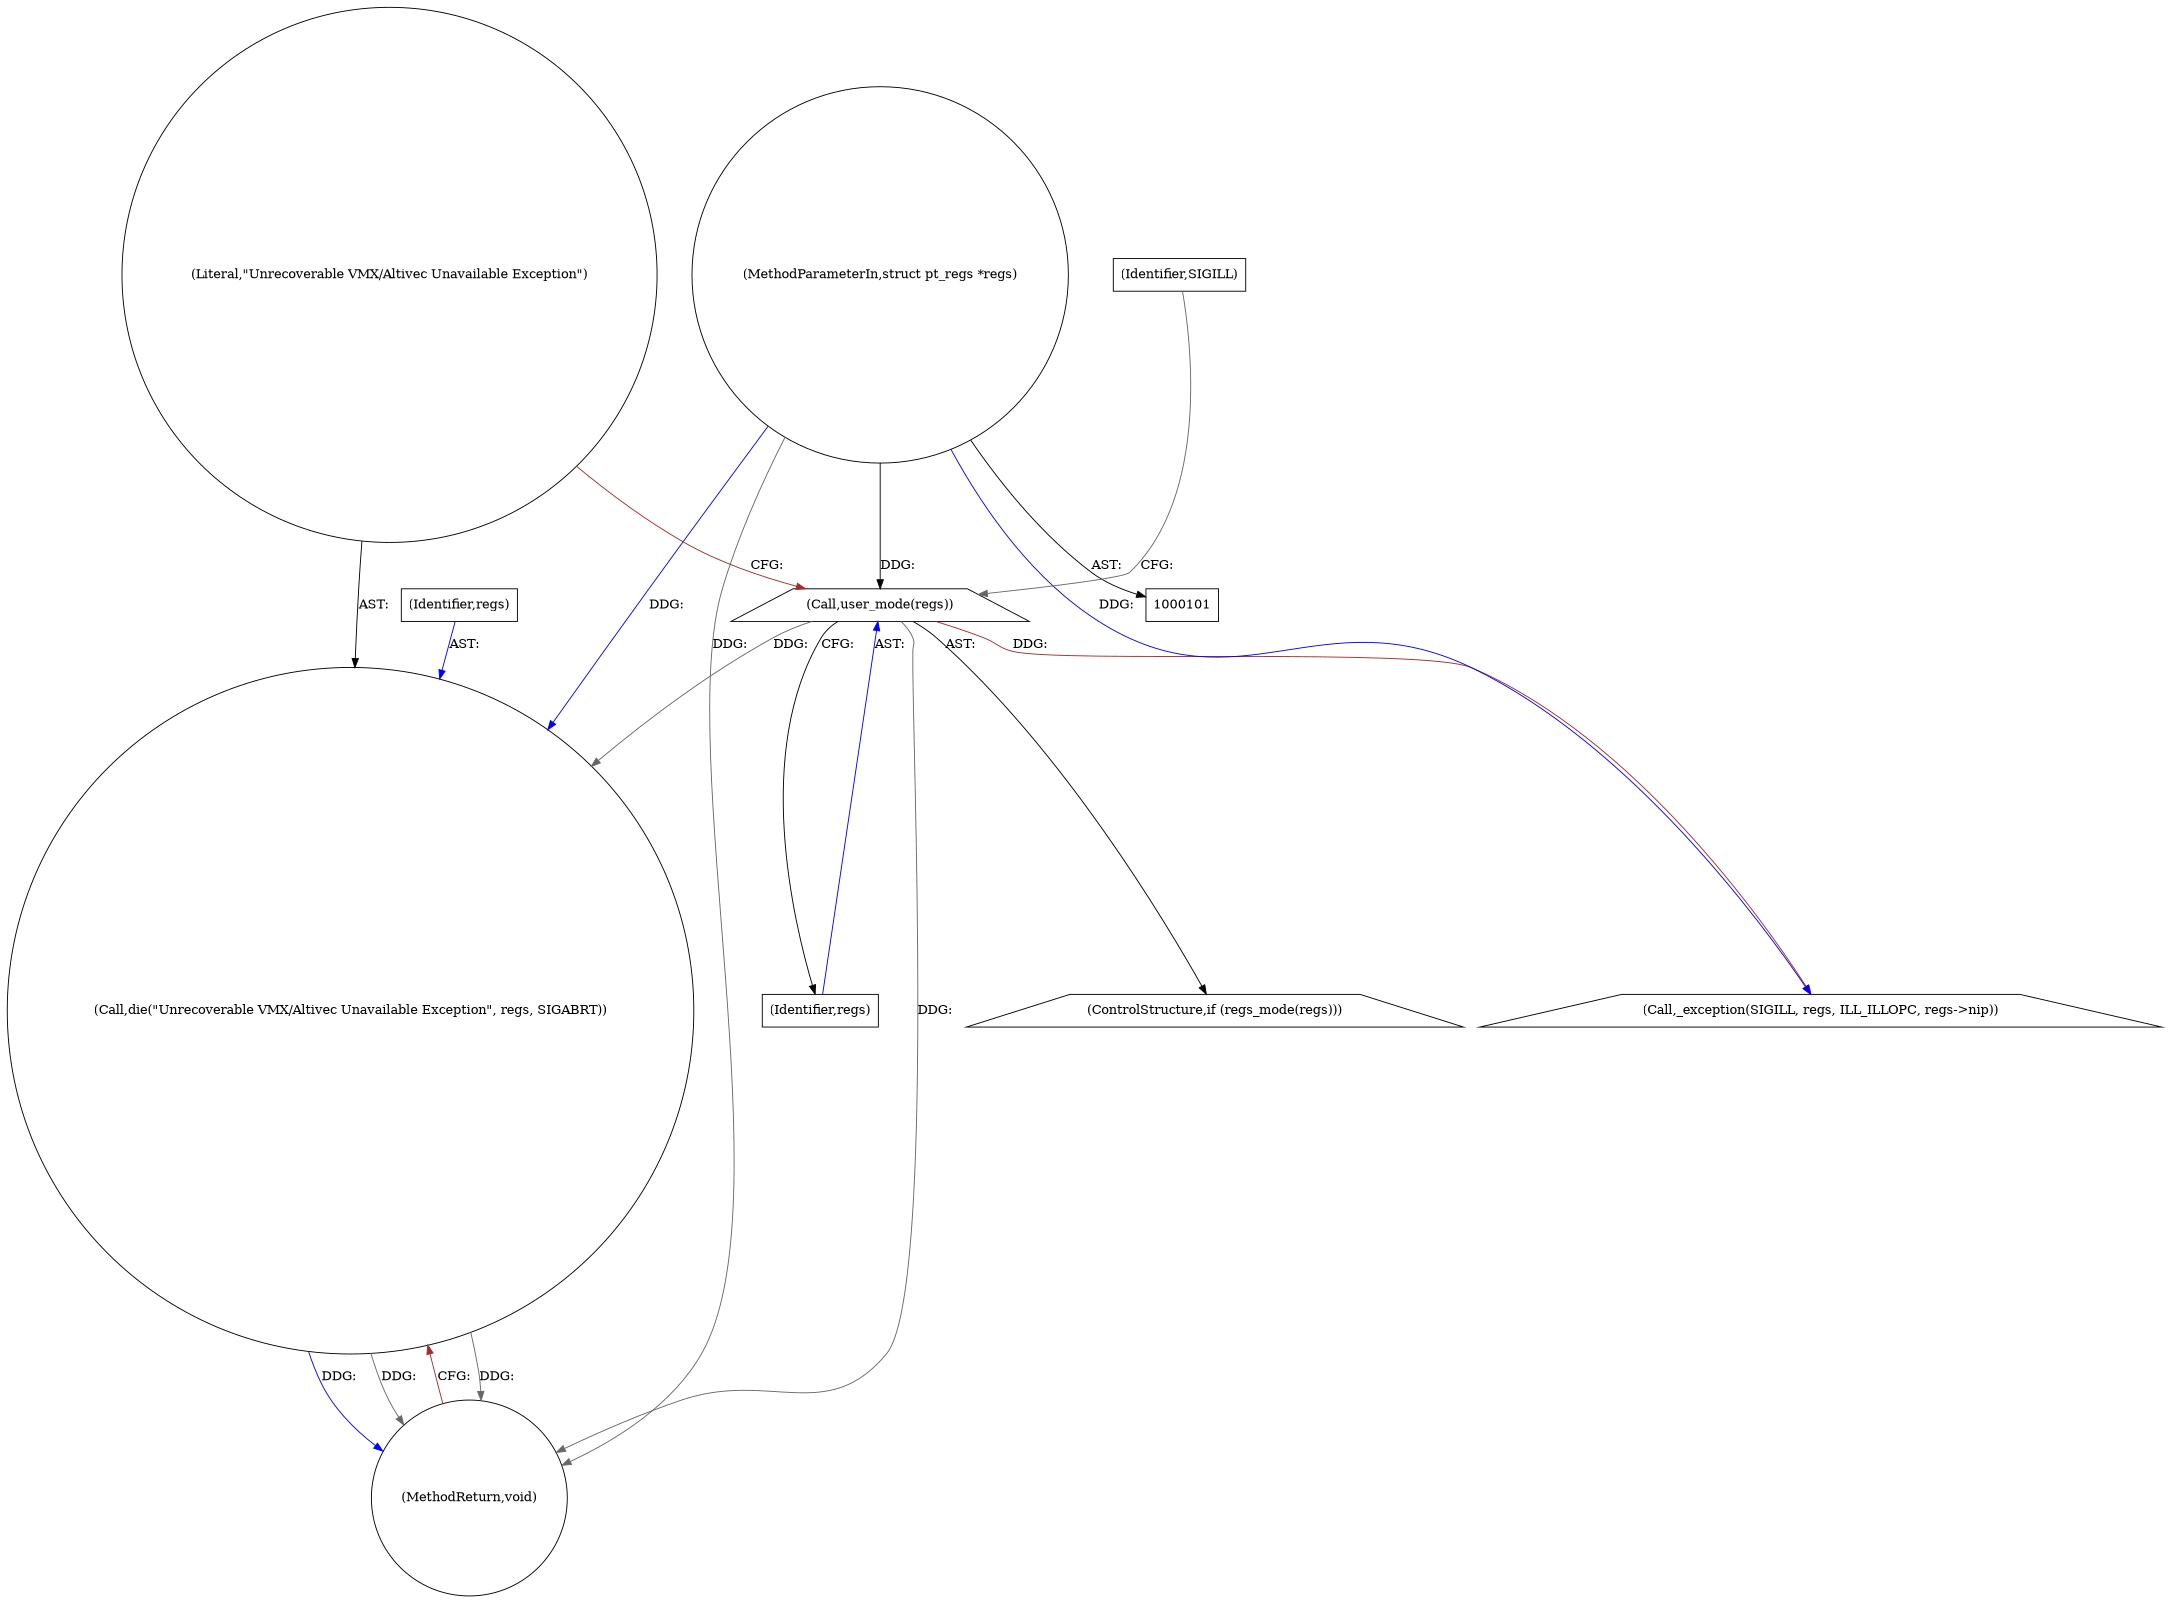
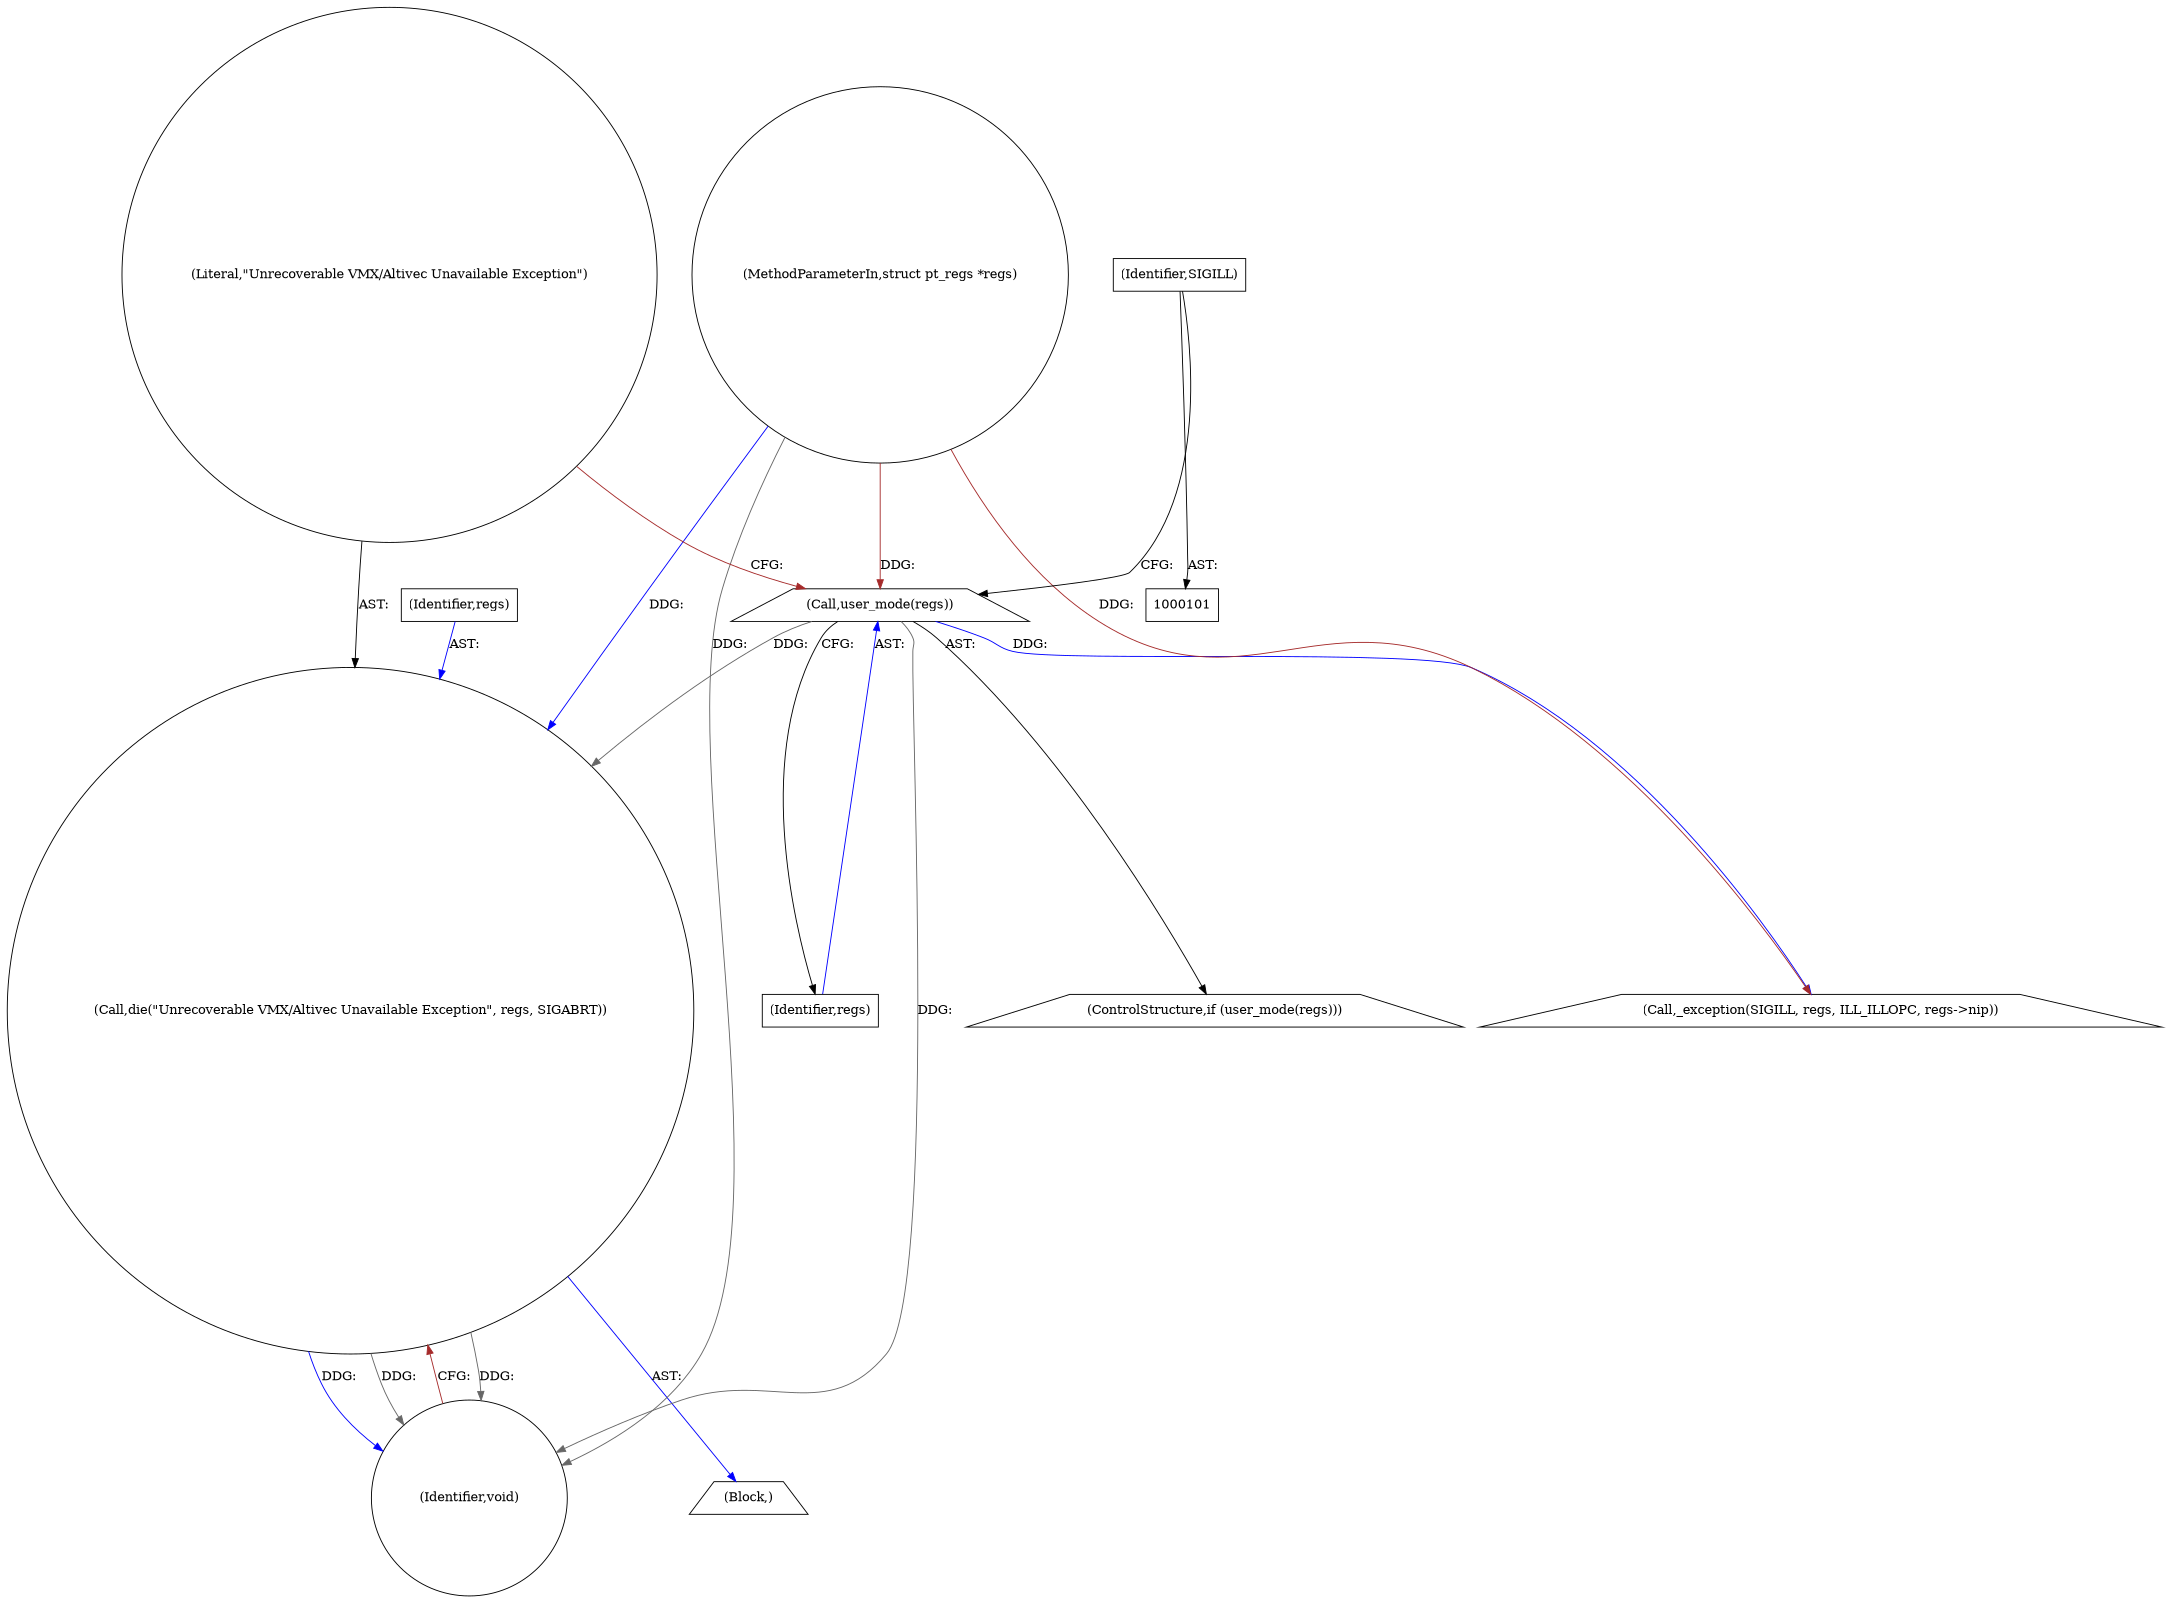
edge "(Identifier,SIGILL)" -> "(Call,user_mode(regs))": color gray40 -> black
edge "(MethodParameterIn,struct pt_regs *regs)" -> "(Call,user_mode(regs))": color black -> brown
edge "(MethodParameterIn,struct pt_regs *regs)" -> "1000101": now "(Identifier,SIGILL)" -> "1000101"
edge "(MethodParameterIn,struct pt_regs *regs)" -> "(Call,_exception(SIGILL, regs, ILL_ILLOPC, regs->nip))": color blue -> brown
edge "(Call,user_mode(regs))" -> "(Call,_exception(SIGILL, regs, ILL_ILLOPC, regs->nip))": color brown -> blue
node "(ControlStructure,if (regs_mode(regs)))": label "(ControlStructure,if (regs_mode(regs)))" -> "(ControlStructure,if (user_mode(regs)))"
node "(MethodReturn,void)": label "(MethodReturn,void)" -> "(Identifier,void)"
node "(Block,)": added
